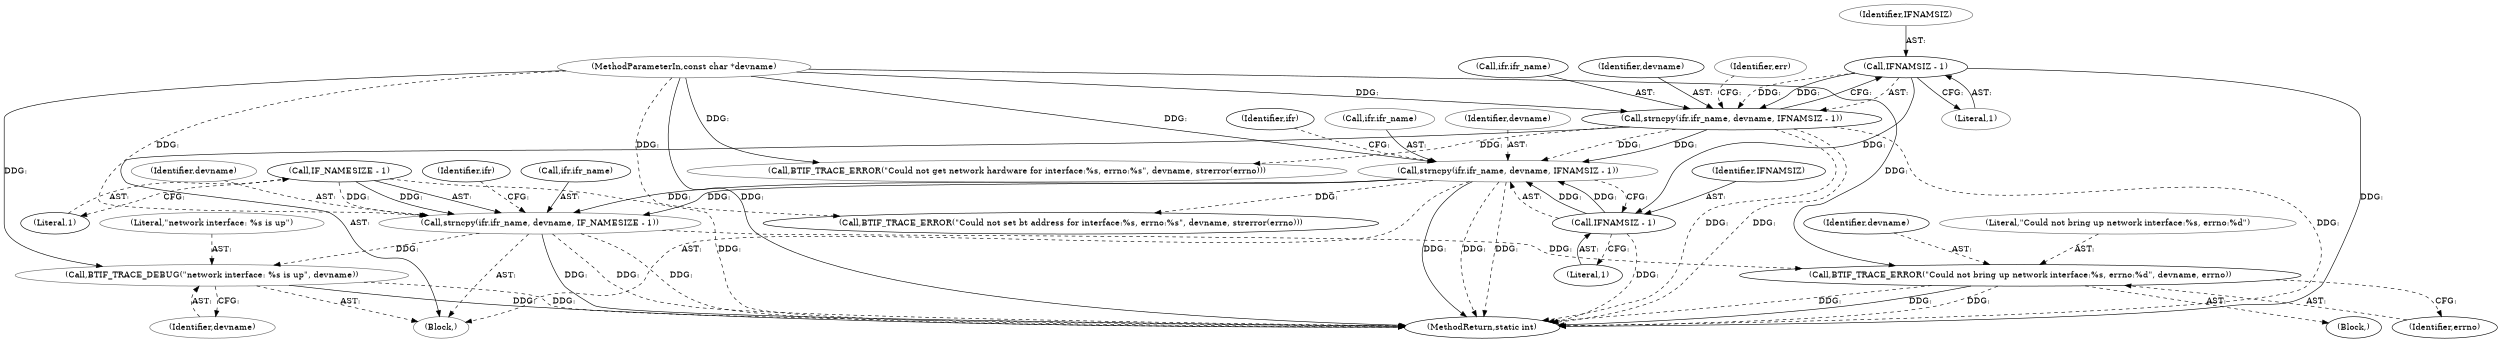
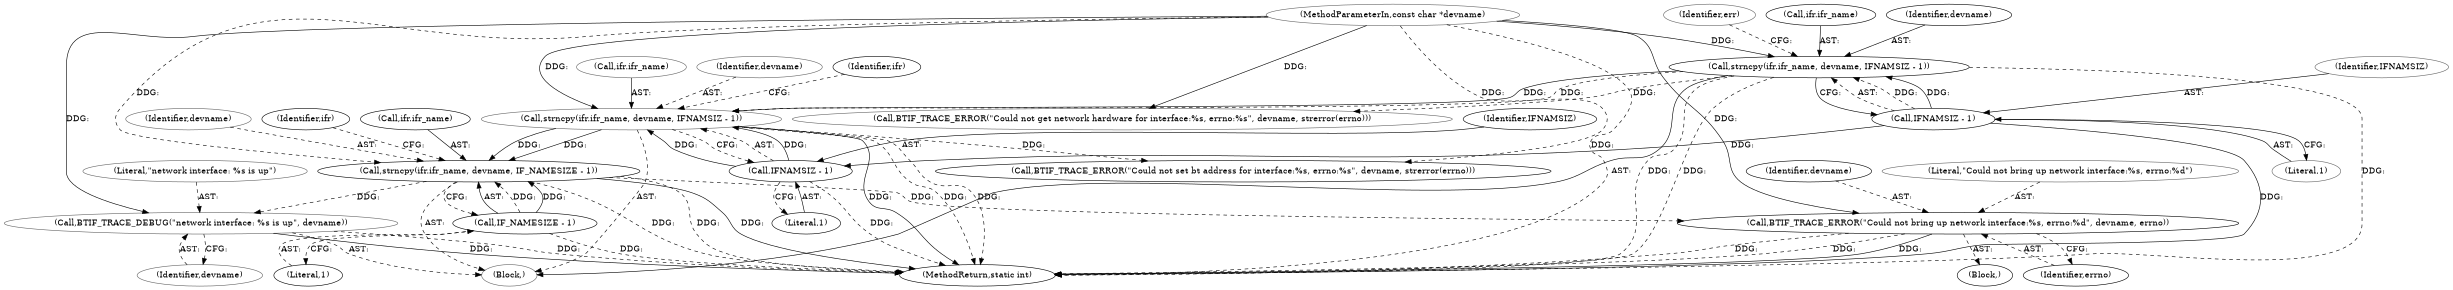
edge "(Call,strncpy(ifr.ifr_name, devname, IF_NAMESIZE - 1))" -> "(Call,IF_NAMESIZE - 1)": added, label "CFG:"
node "(Call,strncpy(ifr.ifr_name, devname, IF_NAMESIZE - 1))": color gray40 -> black
edge "(MethodParameterIn,const char *devname)" -> "(MethodReturn,static int)": style solid -> dashed
